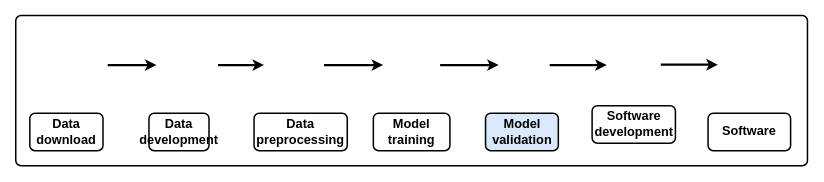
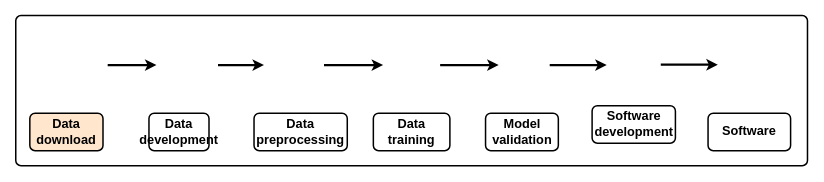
node "Data download": fillcolor #ffffff -> #ffe6cc
node "Model training": label "Model training" -> "Data training"
node "Model validation": fillcolor #dae8fc -> #ffffff
